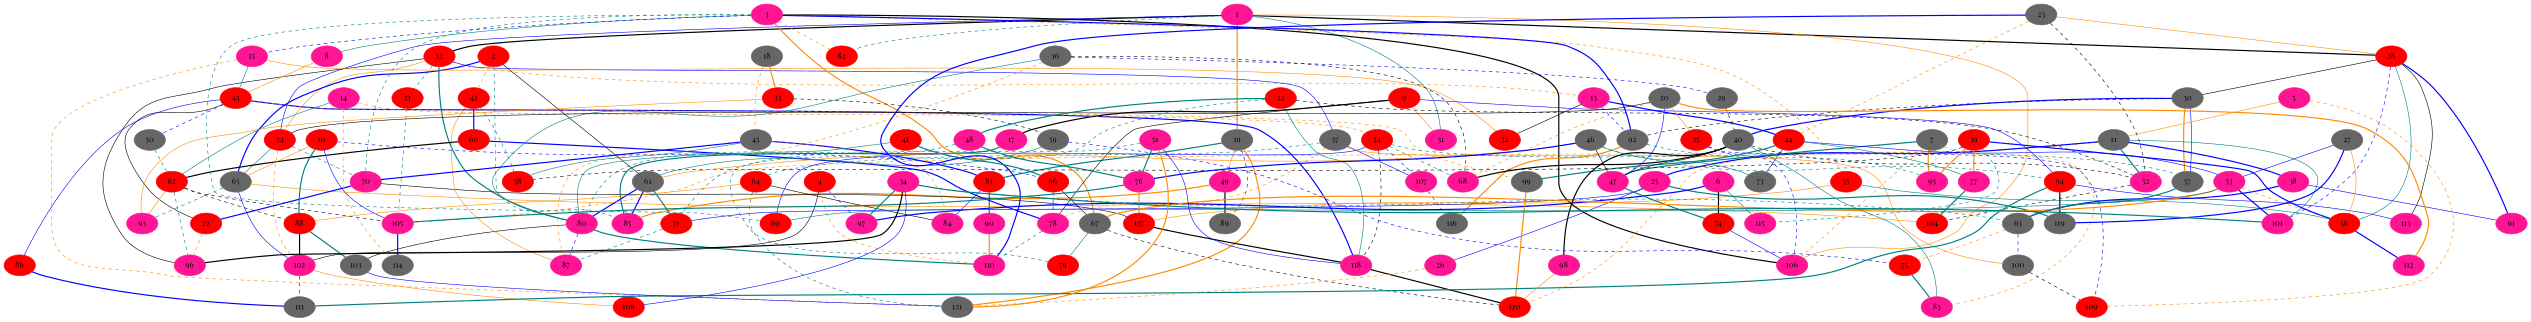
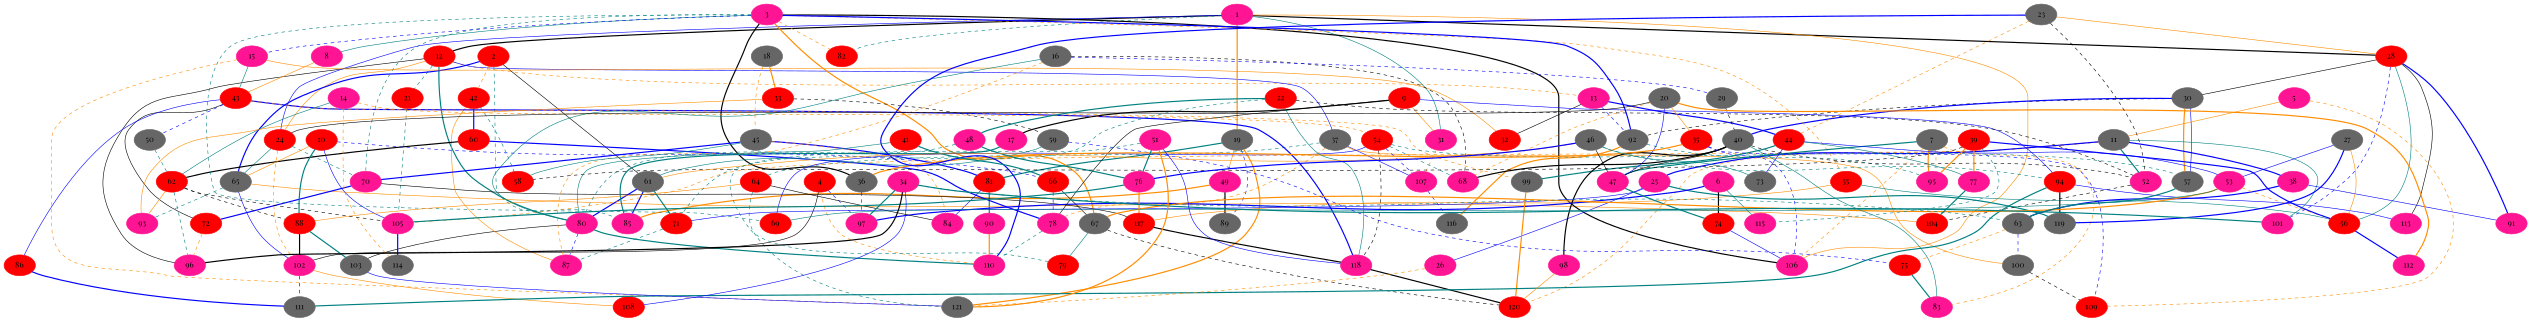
node "36": added
edge "53" -- "101": removed
